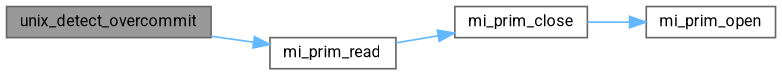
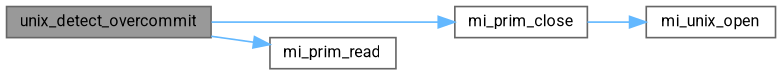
node "mi_prim_open": label "mi_prim_open" -> "mi_unix_open"
edge "mi_prim_read" -> "mi_prim_close": now "unix_detect_overcommit" -> "mi_prim_close"
